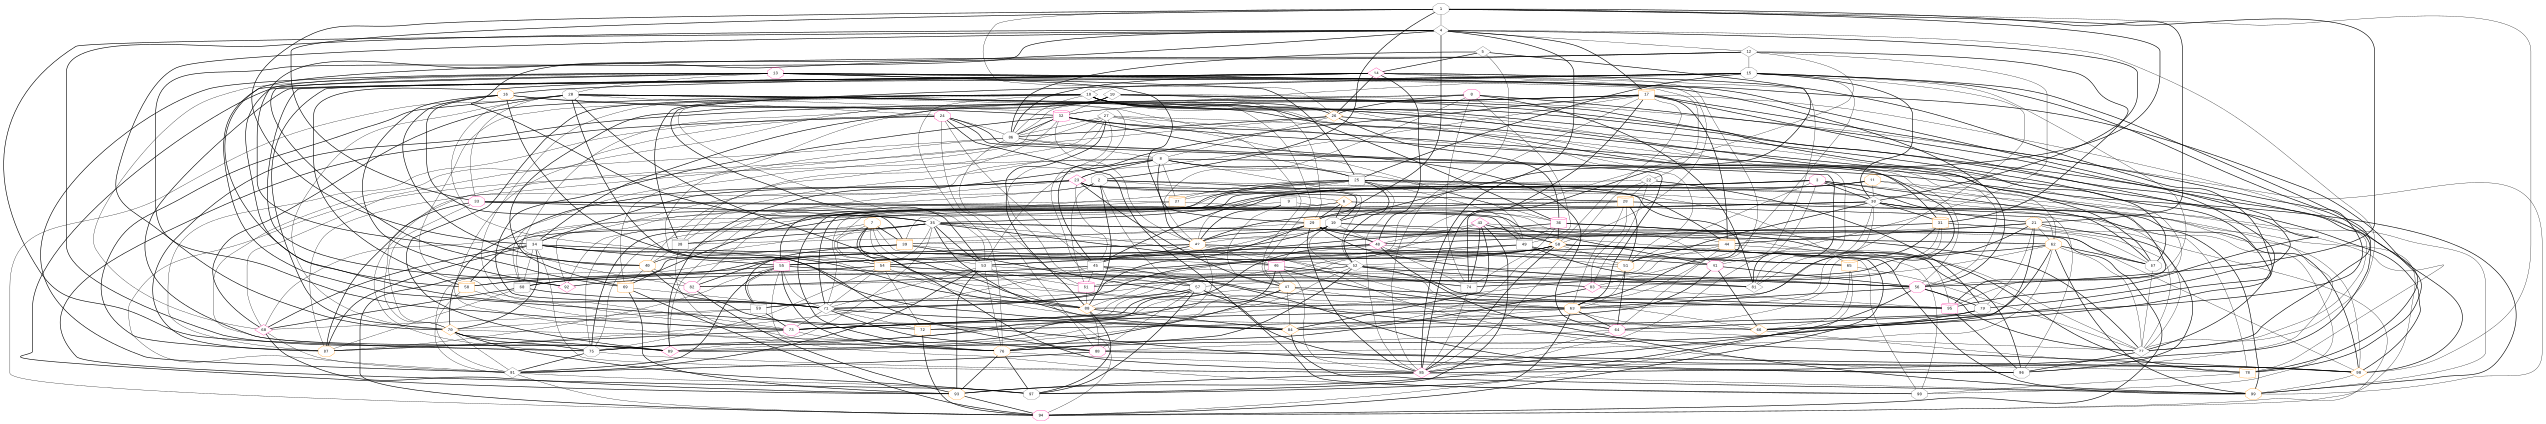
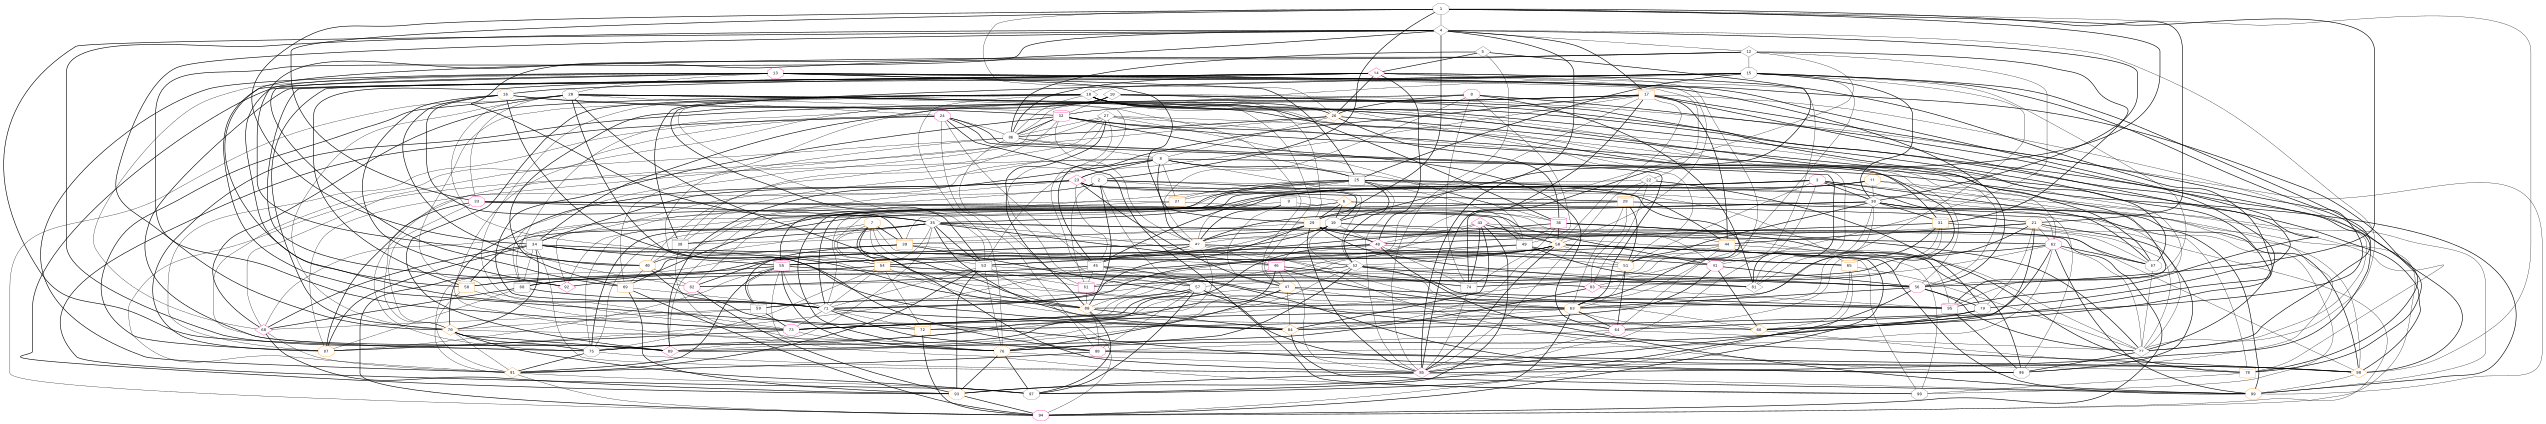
node "62": color darkorange -> deeppink
node "91": color gray40 -> darkorange
